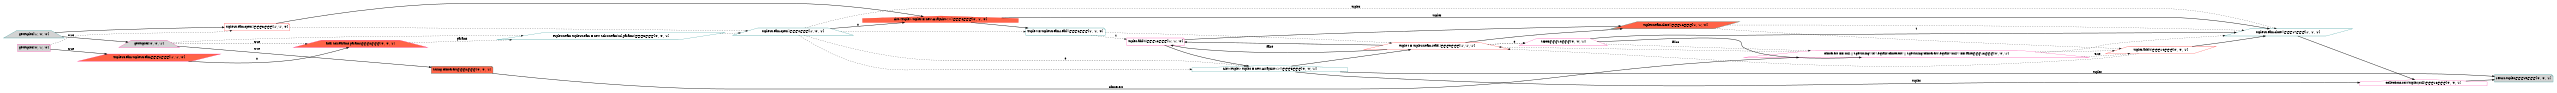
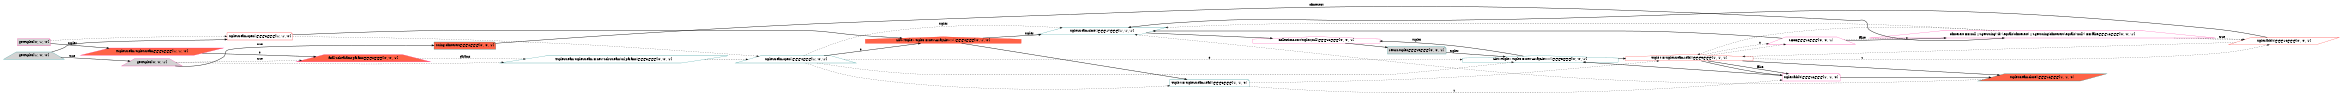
edge "tupleStream.close()@@@16@@@['1', '1', '0']" -> "tuples.add(t)@@@14@@@['0', '0', '1']": now "Tuple t = tupleStream.read()@@@9@@@['1', '1', '1']" -> "tuples.add(t)@@@14@@@['0', '0', '1']"
node "Tuple t = tupleStream.read()@@@9@@@['1', '1', '1']": shape trapezium -> house
edge "getTuples['0', '1', '0']" -> "TupleStream tupleStream@@@2@@@['1', '1', '0']": label "true" -> "tuples"
edge "List<Tuple> tuples = new ArrayList<>()@@@5@@@['0', '0', '1']" -> "return tuples@@@19@@@['0', '0', '1']": reversed
